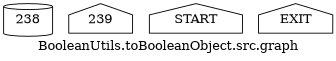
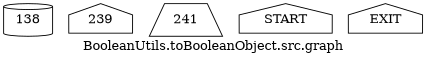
node "238": label "238" -> "138"
node "241": added
